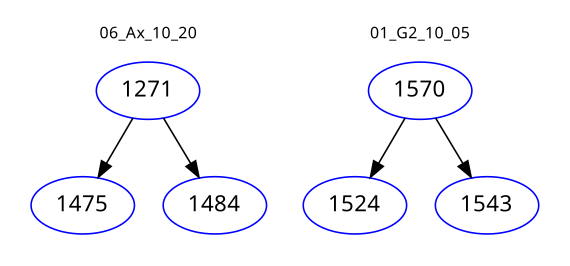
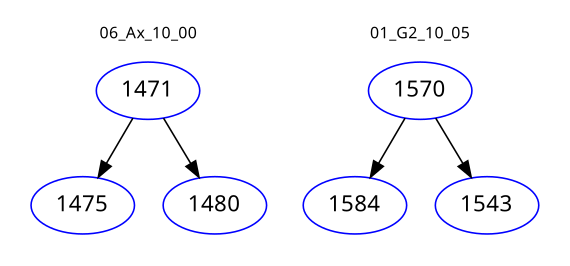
cluster "06_Ax_10_20": label "06_Ax_10_20" -> "06_Ax_10_00"
node "1271": label "1271" -> "1471"
node "1484": label "1484" -> "1480"
node "1524": label "1524" -> "1584"
